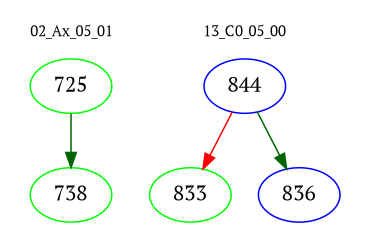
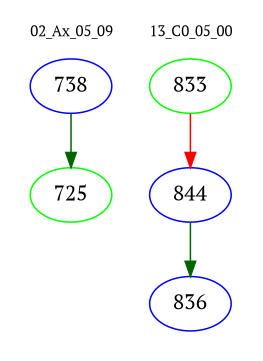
cluster "02_Ax_05_01": label "02_Ax_05_01" -> "02_Ax_05_09"
edge "725" -> "738": reversed
edge "844" -> "833": reversed
node "738": color green -> blue
